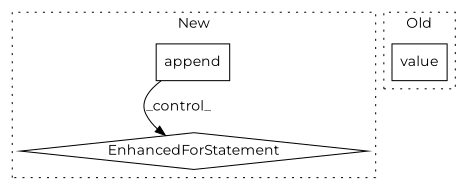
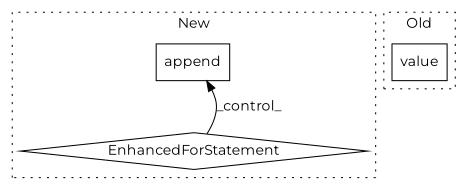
edge "append" -> "EnhancedForStatement": reversed
